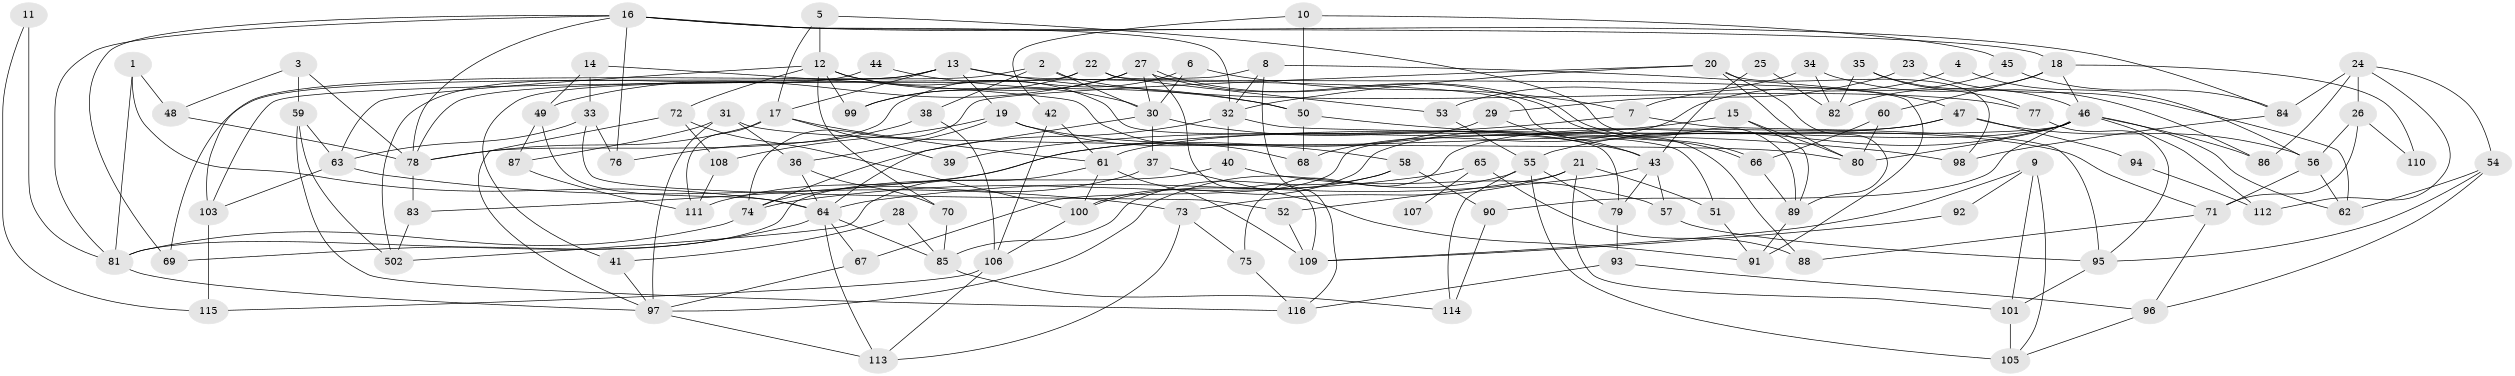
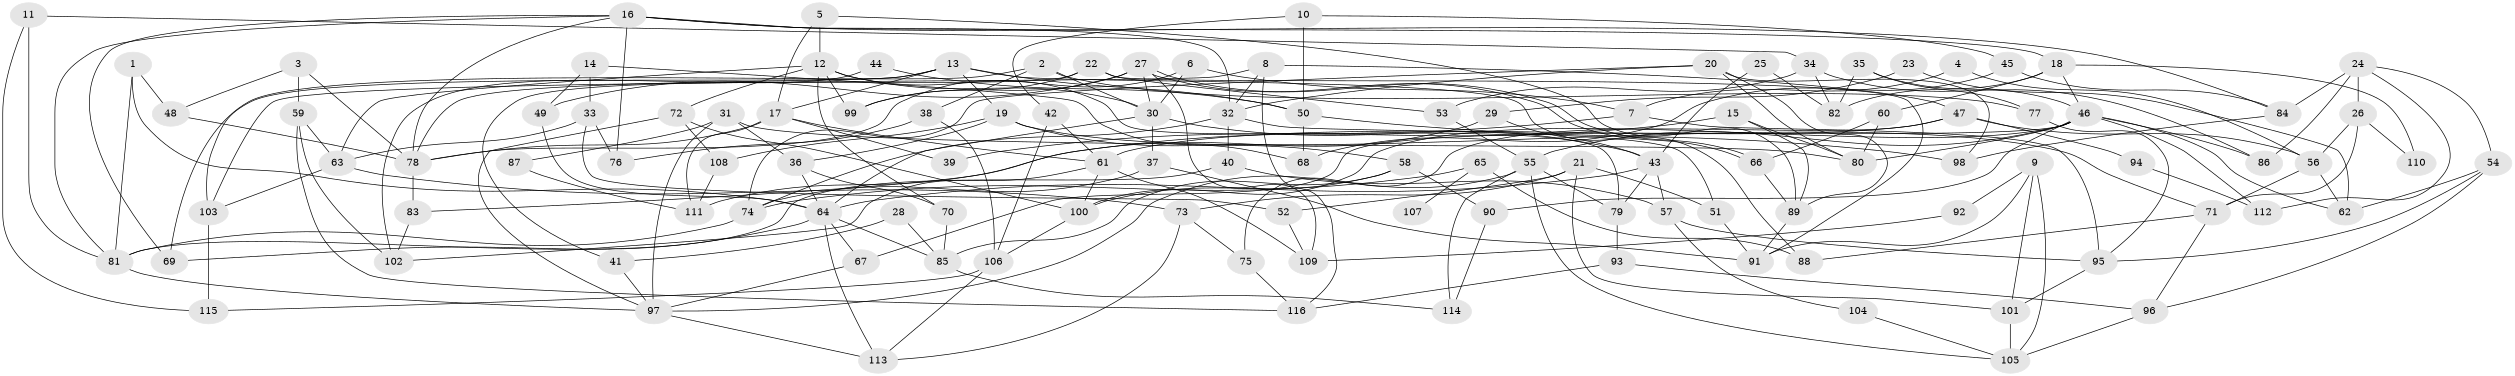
edge "11" -- "34": added
edge "49" -- "87": removed
edge "9" -- "109": now "9" -- "91"
node "502": label "502" -> "102"
node "104": added
